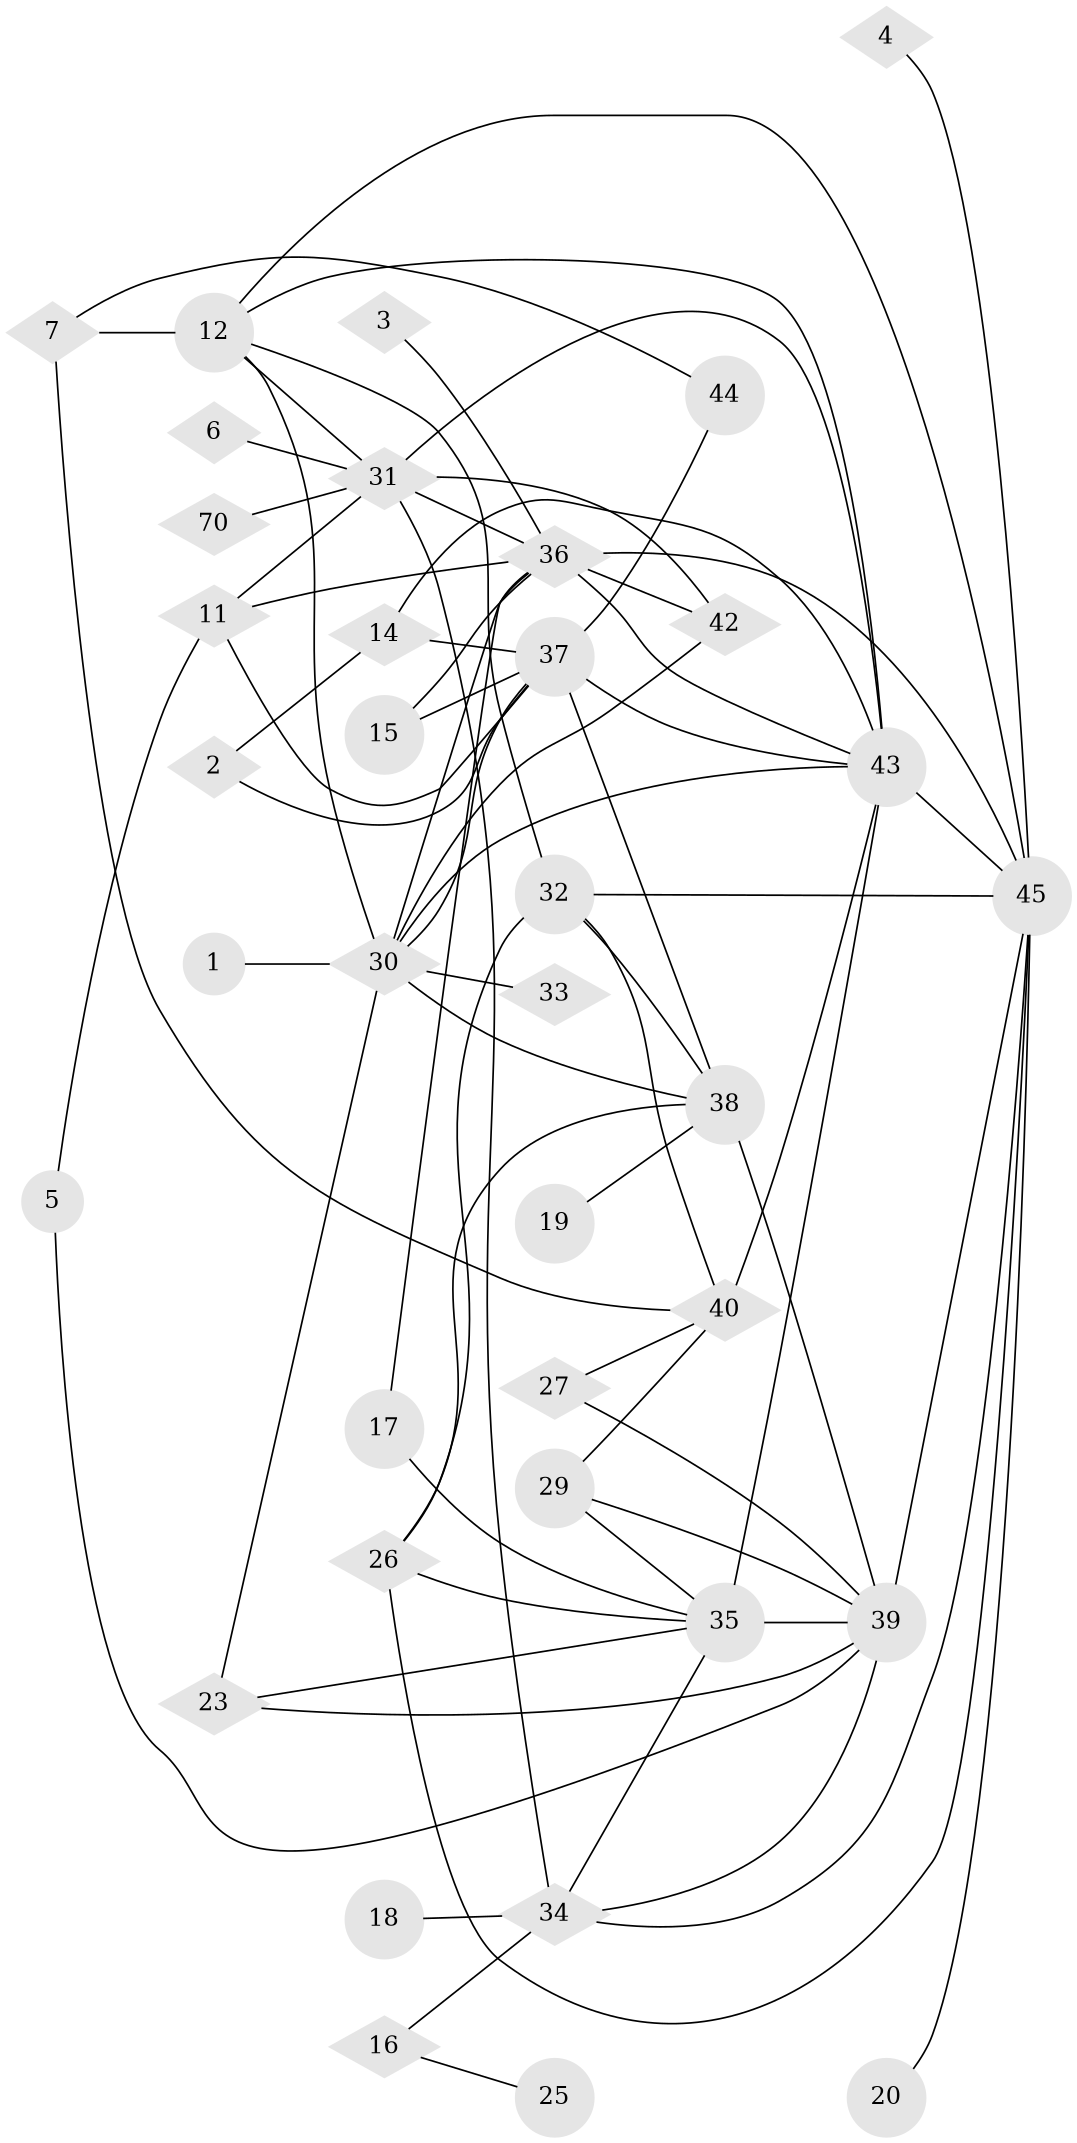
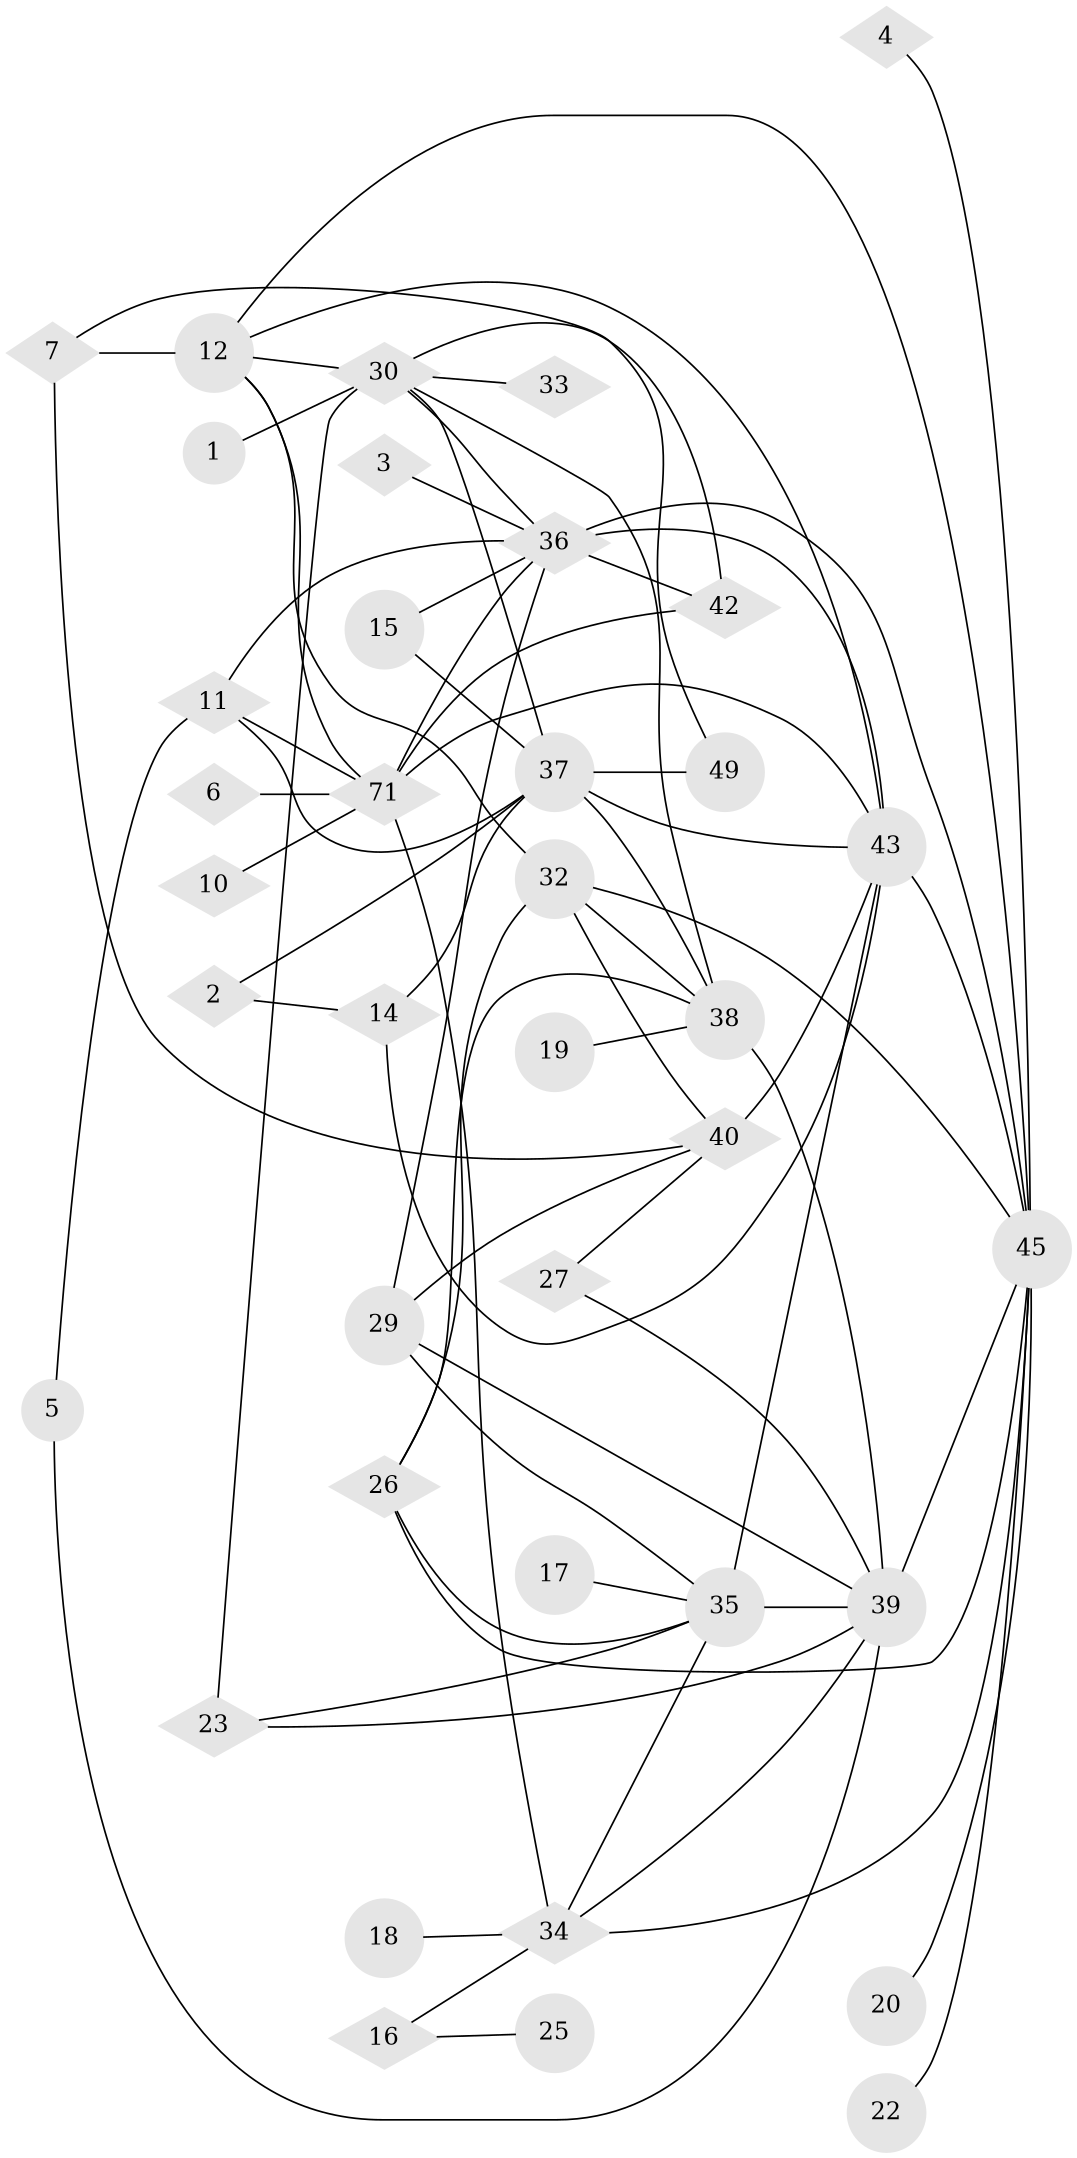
node "44": label "44" -> "49"
node "31": label "31" -> "71"
node "70": label "70" -> "10"
edge "43" -- "30": removed
edge "36" -- "17": now "36" -- "29"
node "22": added
